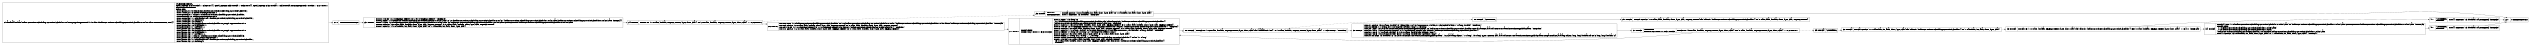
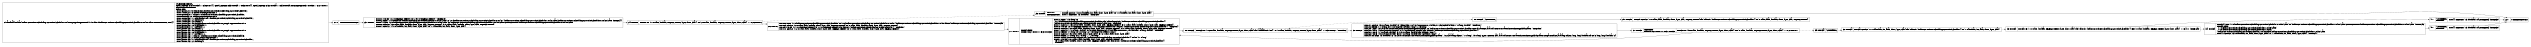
node "31: 0x0038": text "LOOP_END" -> "IGET_END"
